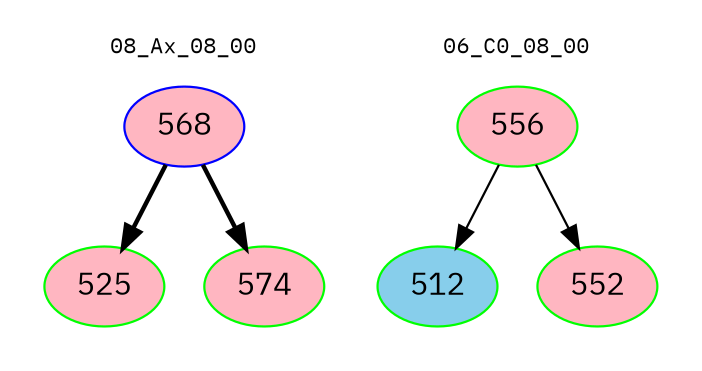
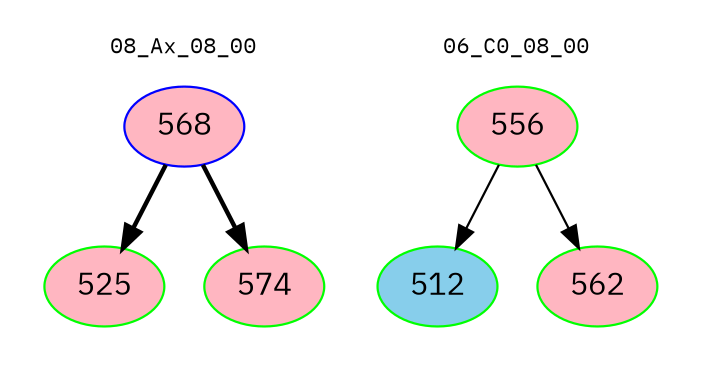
node "552": label "552" -> "562"
